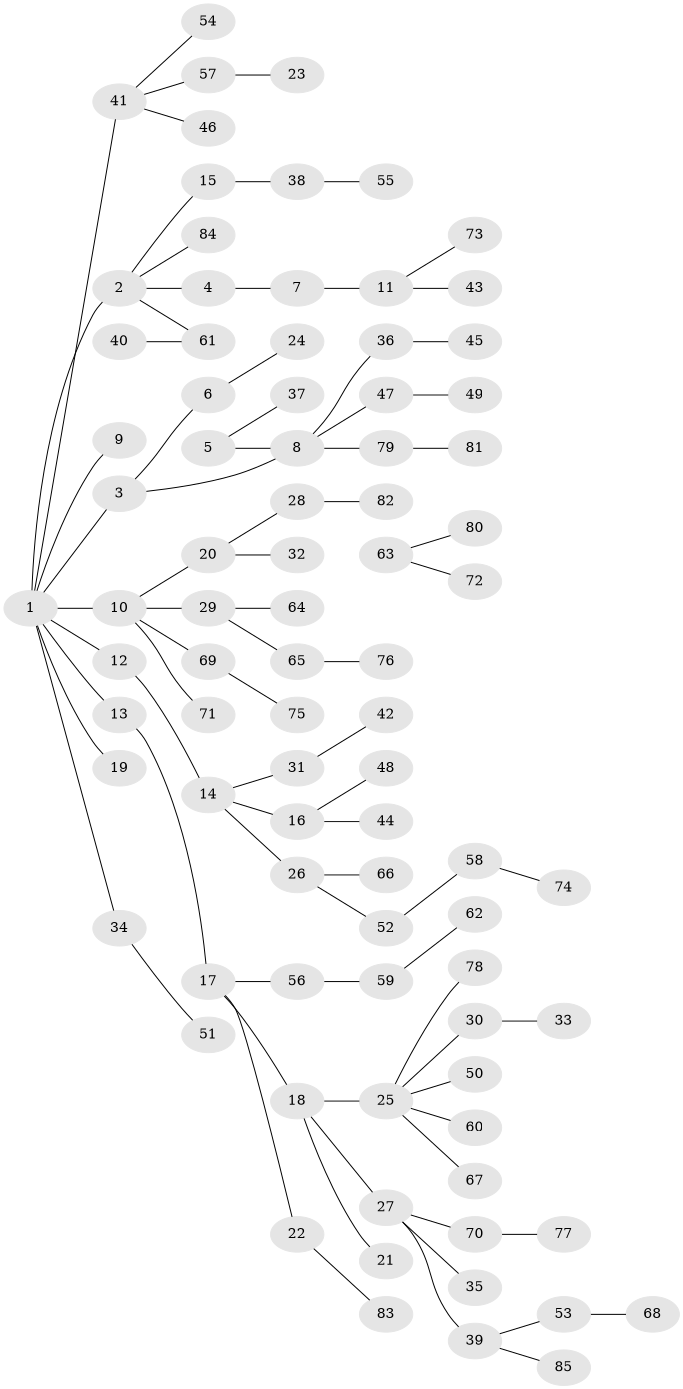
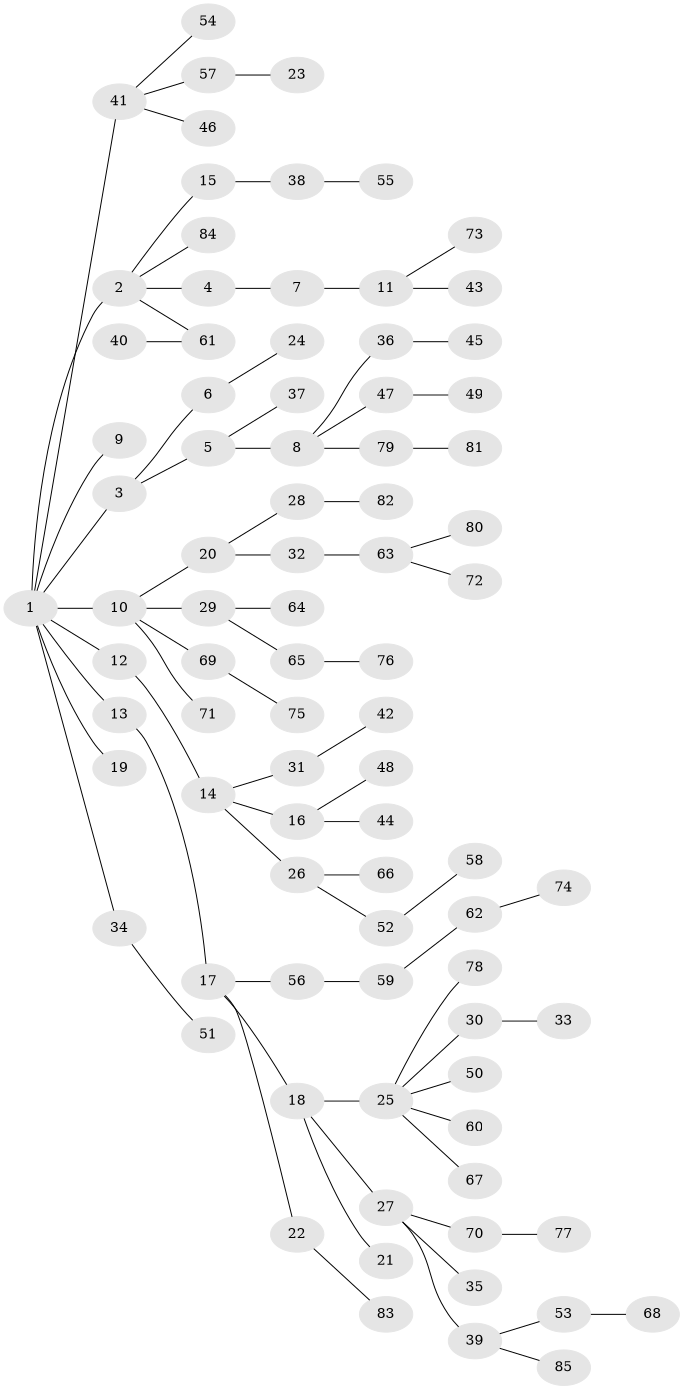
edge "8" -- "3": now "5" -- "3"
edge "32" -- "63": added
edge "58" -- "74": now "62" -- "74"
